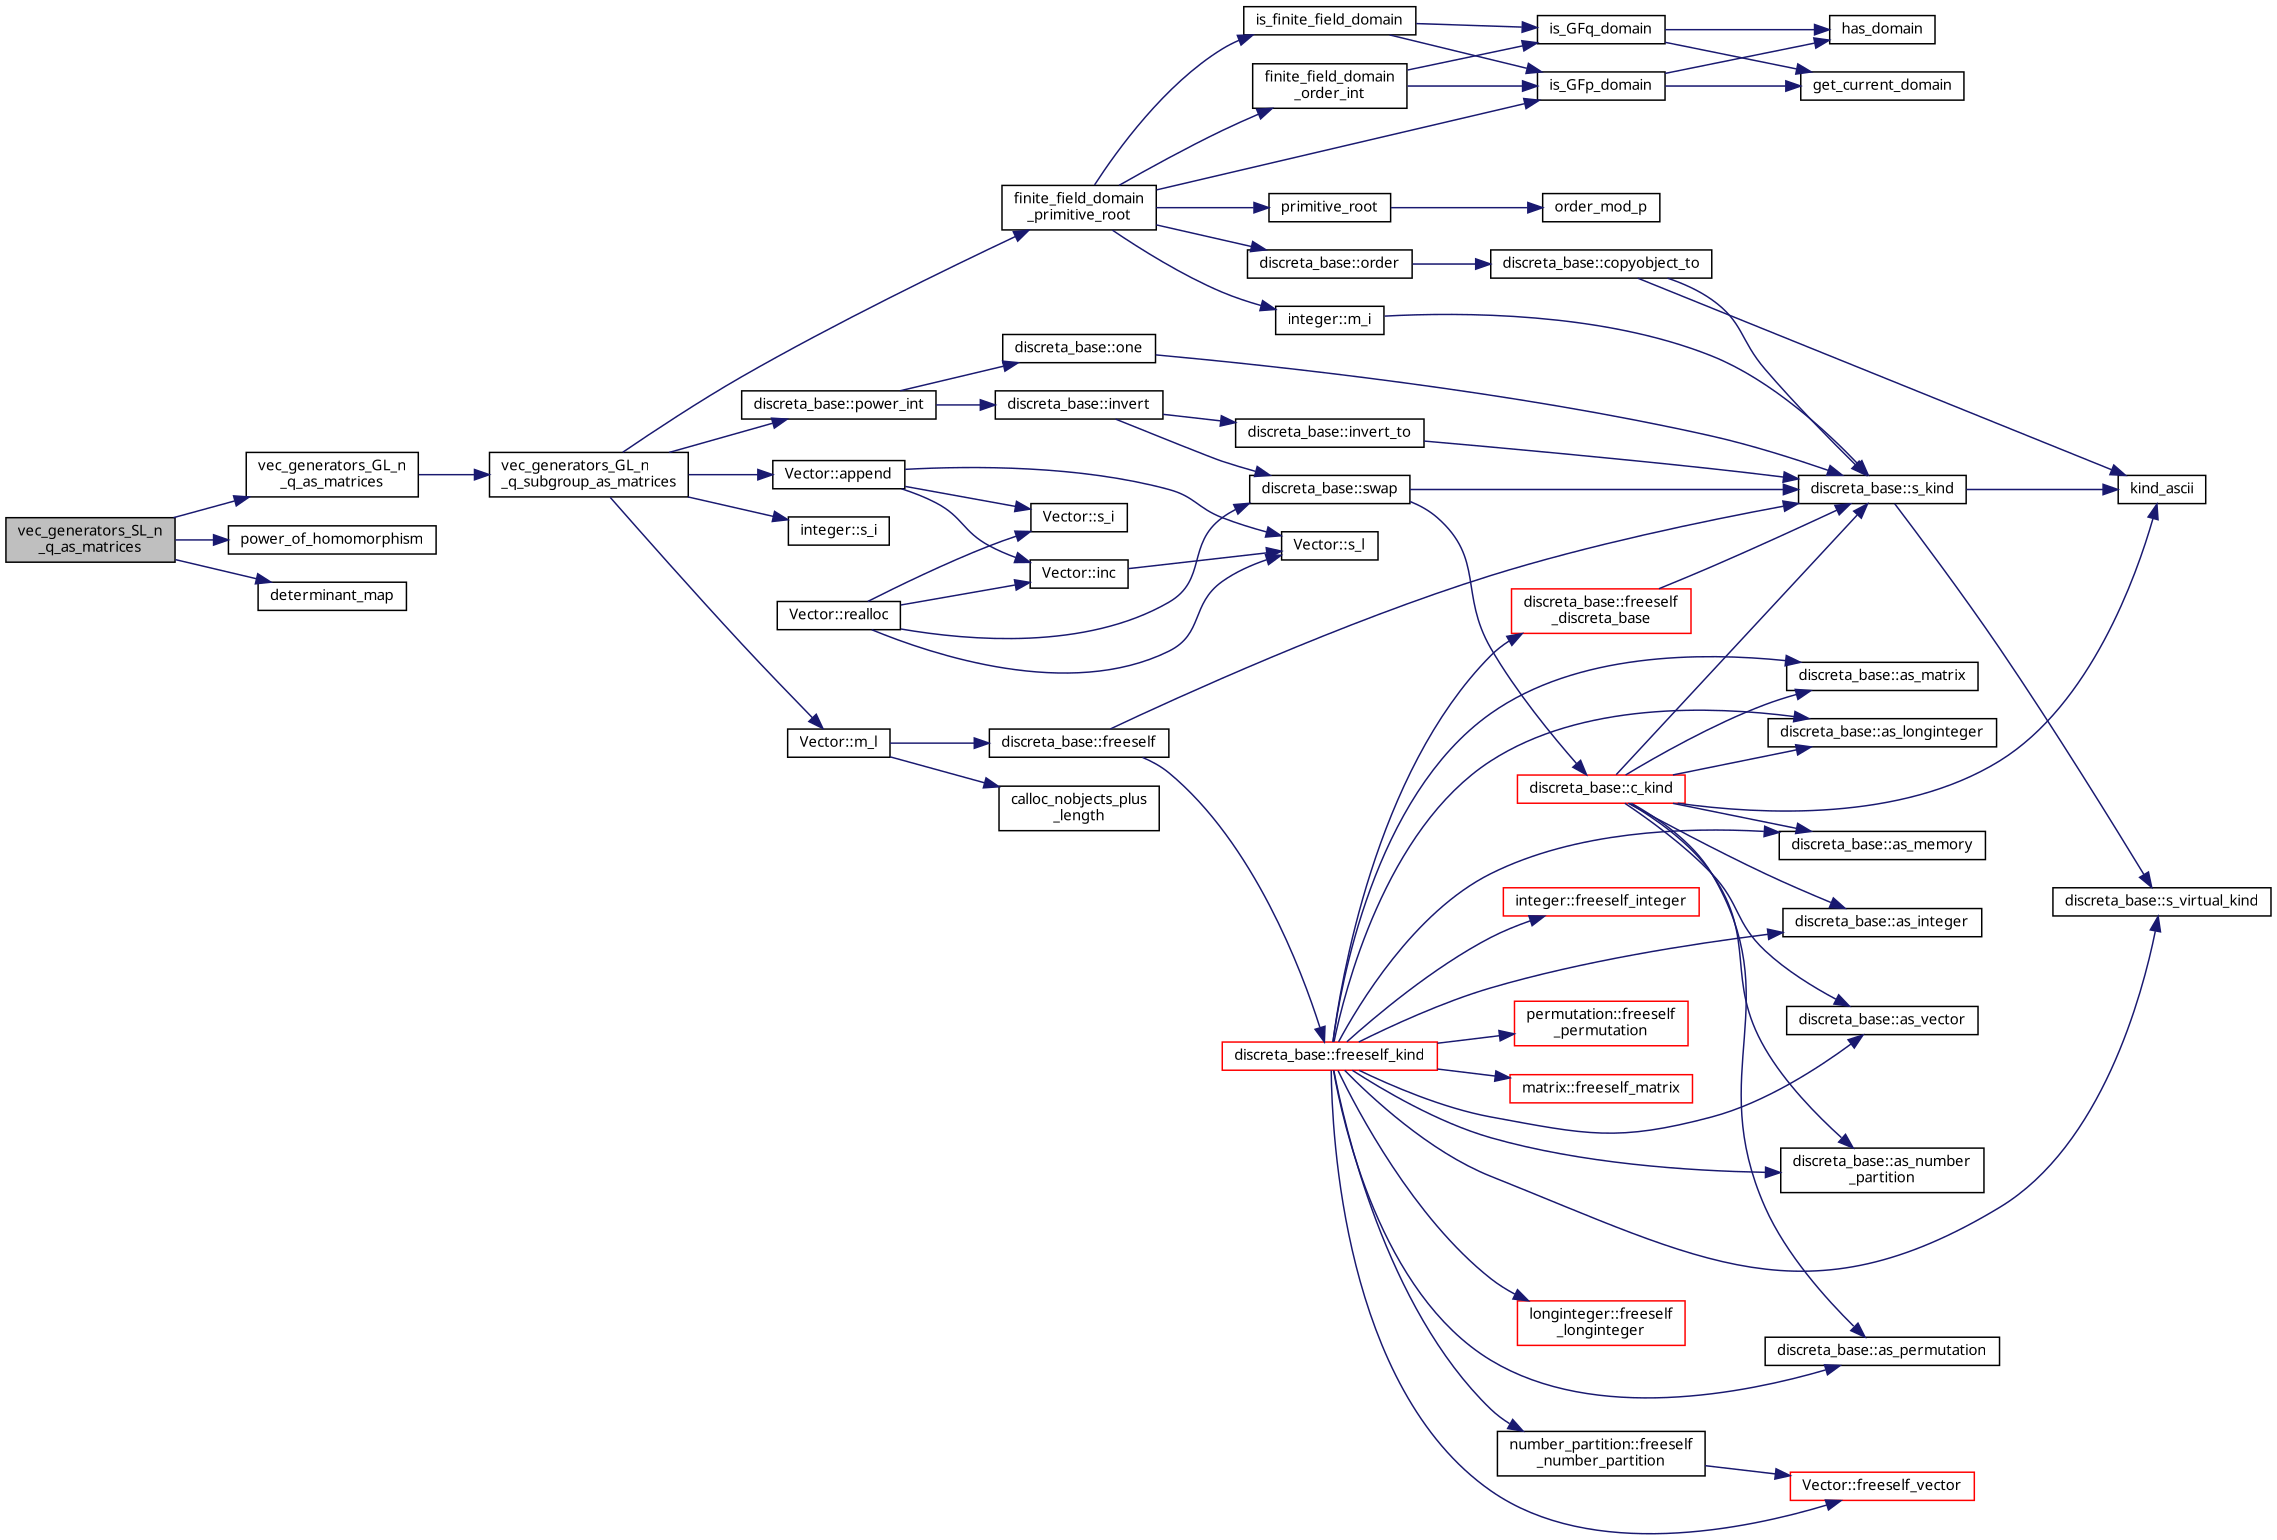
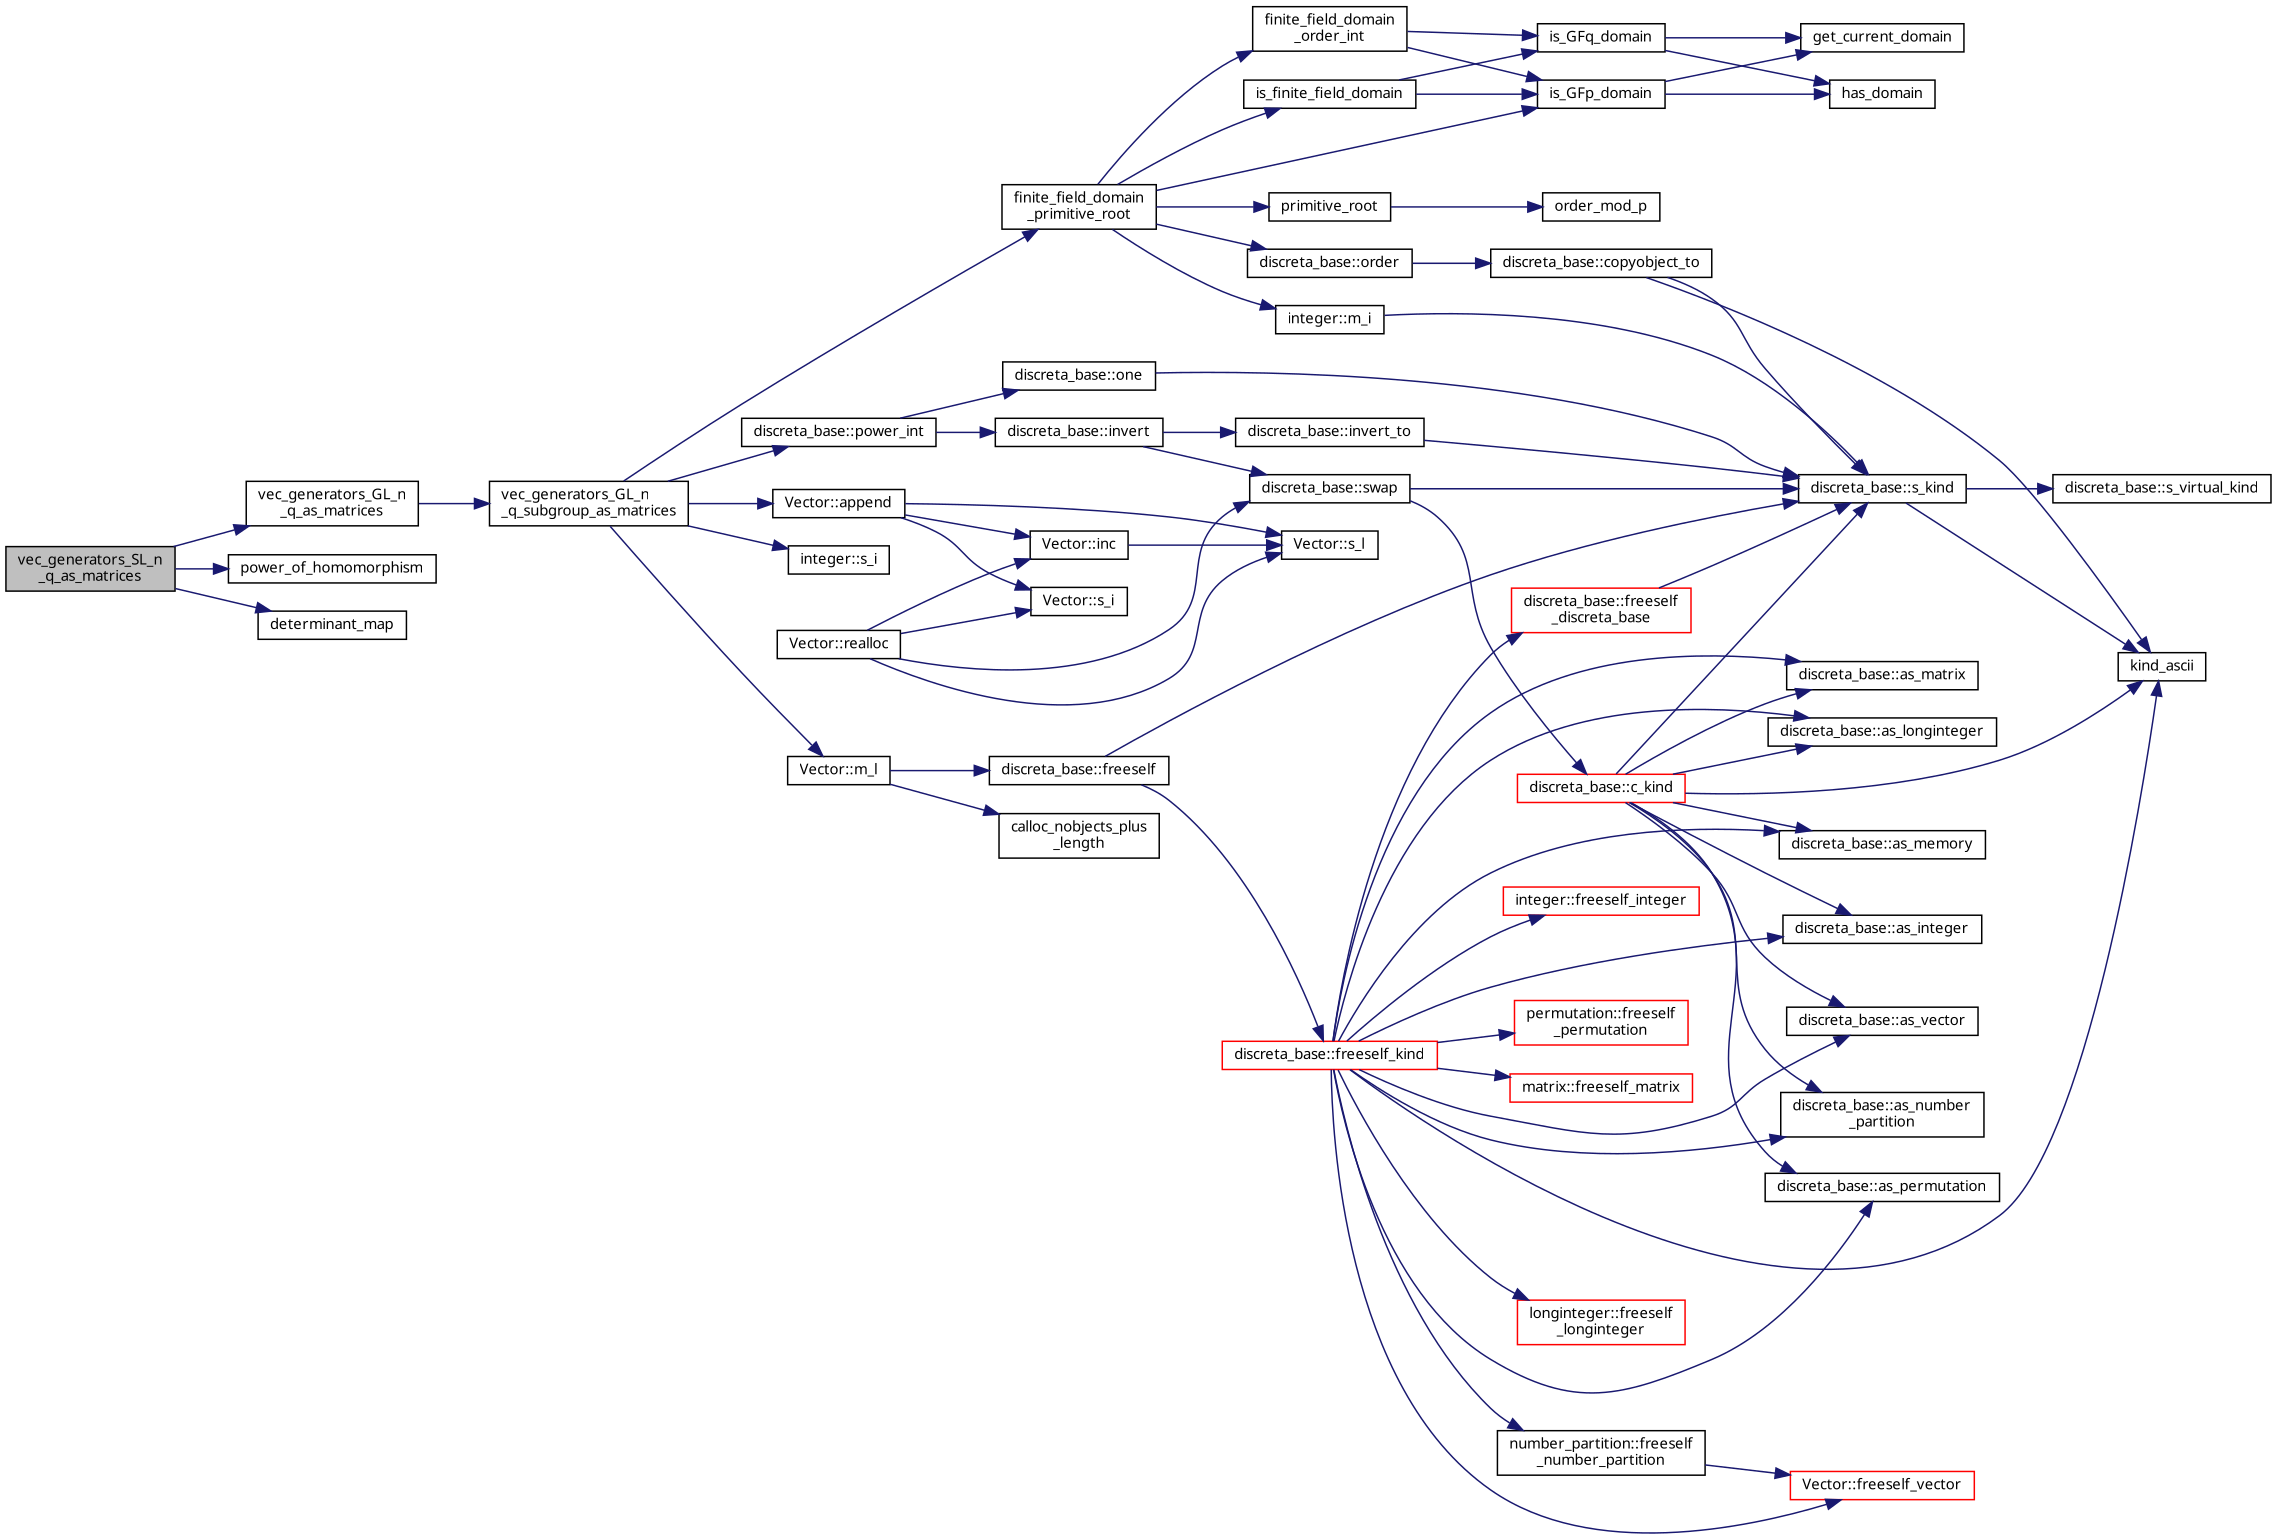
edge "discreta_base::freeself_kind" -> "discreta_base::s_virtual_kind": now "discreta_base::freeself_kind" -> "kind_ascii"
